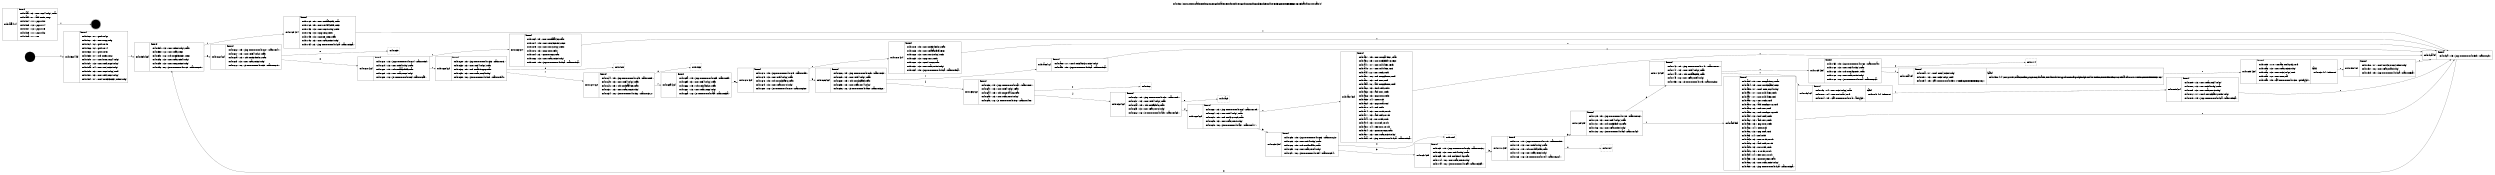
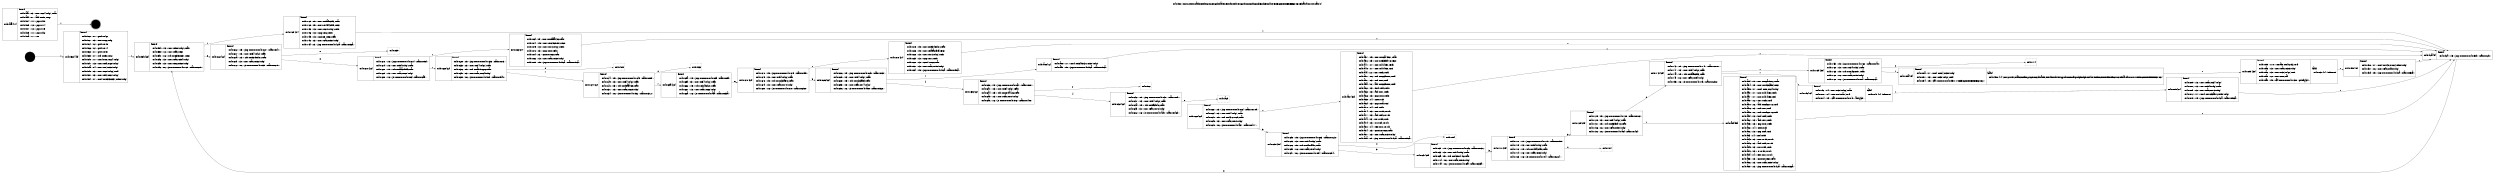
edge "0x4016b2 [22]" -> "0x4016c8 [22]": removed, label "4"
